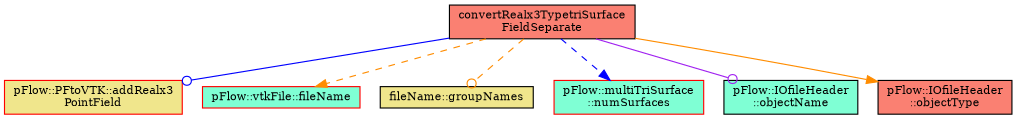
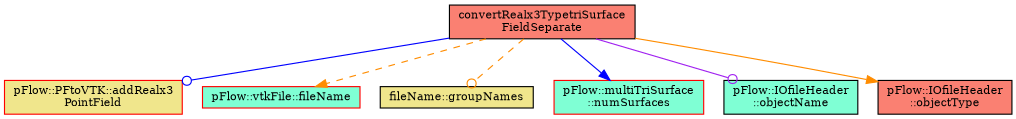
edge "convertRealx3TypetriSurface FieldSeparate" -> "pFlow::multiTriSurface ::numSurfaces": style dashed -> solid
